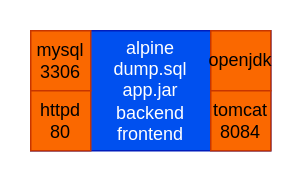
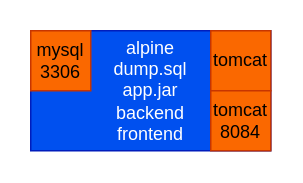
node "openjdk": label "openjdk" -> "tomcat"
node "httpd 80": removed
